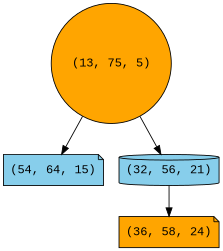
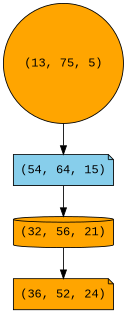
edge "(13, 75, 5)" -> "(32, 56, 21)": now "(54, 64, 15)" -> "(32, 56, 21)"
node "(32, 56, 21)": fillcolor skyblue -> orange
node "(36, 58, 24)": label "(36, 58, 24)" -> "(36, 52, 24)"
